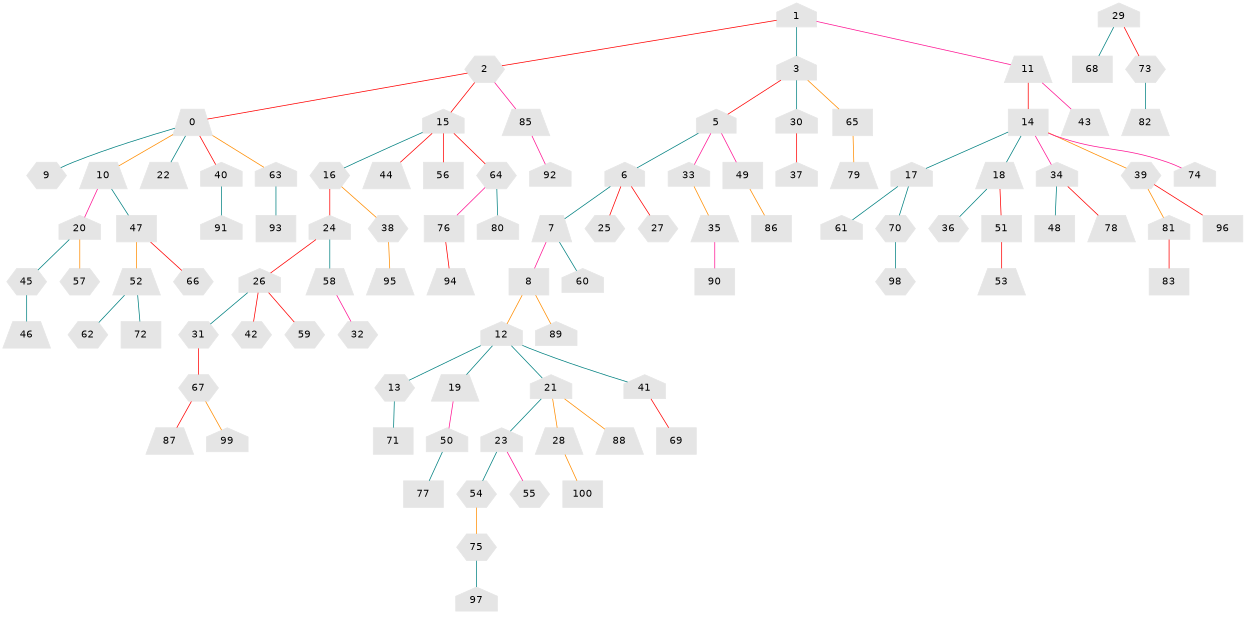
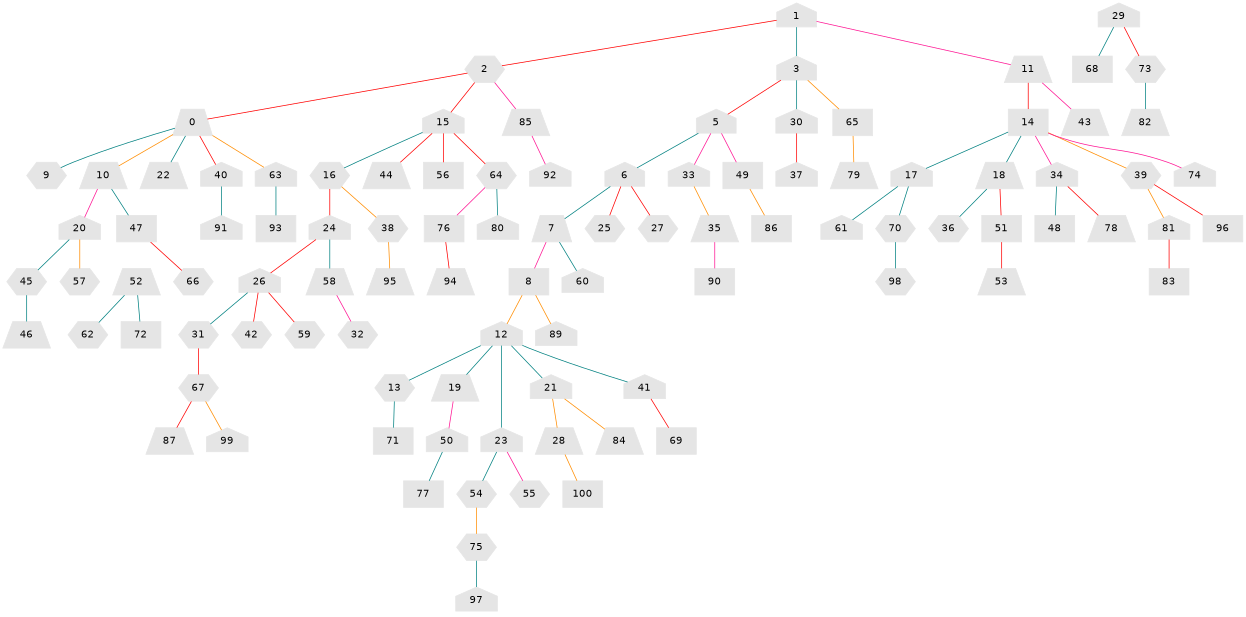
edge "47" -- "52": removed
edge "21" -- "23": now "12" -- "23"
node "88": label "88" -> "84"
